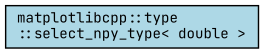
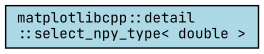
node "matplotlibcpp::type ::select_npy_type< double >": label "matplotlibcpp::type ::select_npy_type< double >" -> "matplotlibcpp::detail ::select_npy_type< double >"
